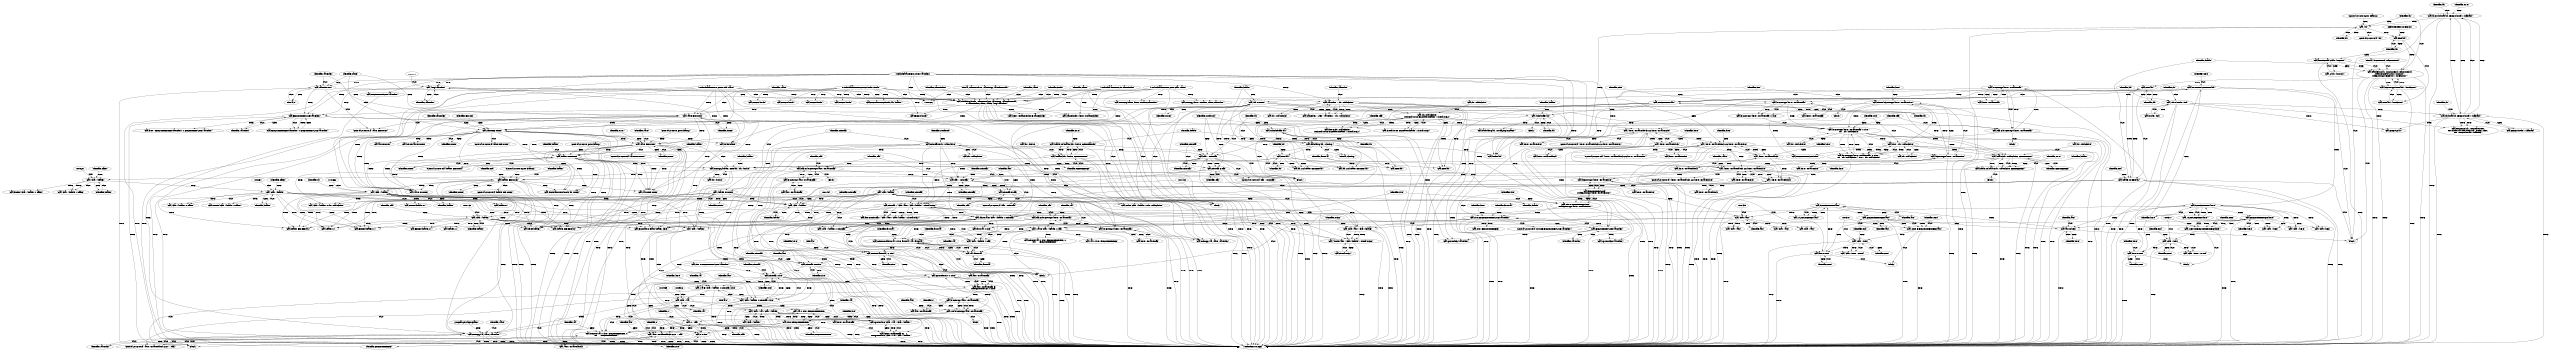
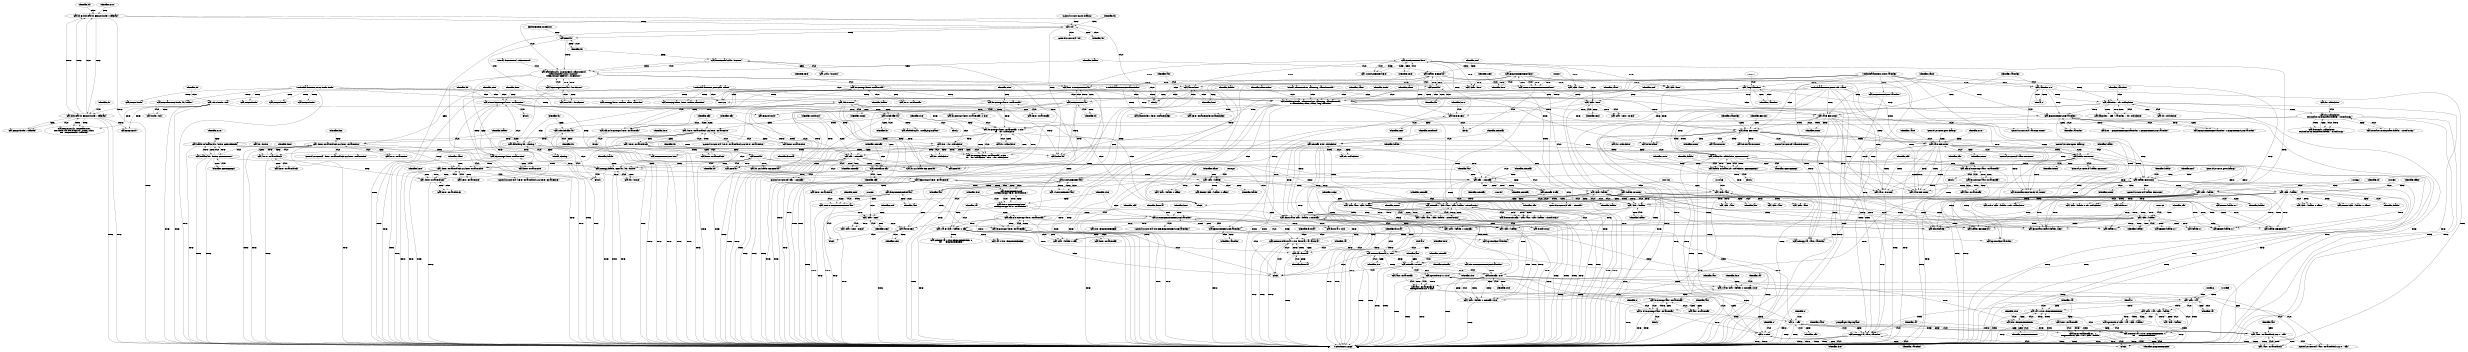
edge "(Call,strlen(name))" -> "(Call,ext2_xattr_rehash(header, here))": now "(Call,*header = NULL)" -> "(Call,ext2_xattr_rehash(header, here))"
node "(Call,((inode*)last - (char*)header) - sizeof(__u32))": label "(Call,((inode*)last - (char*)header) - sizeof(__u32))" -> "(Call,((char*)last - (char*)header) - sizeof(__u32))"
